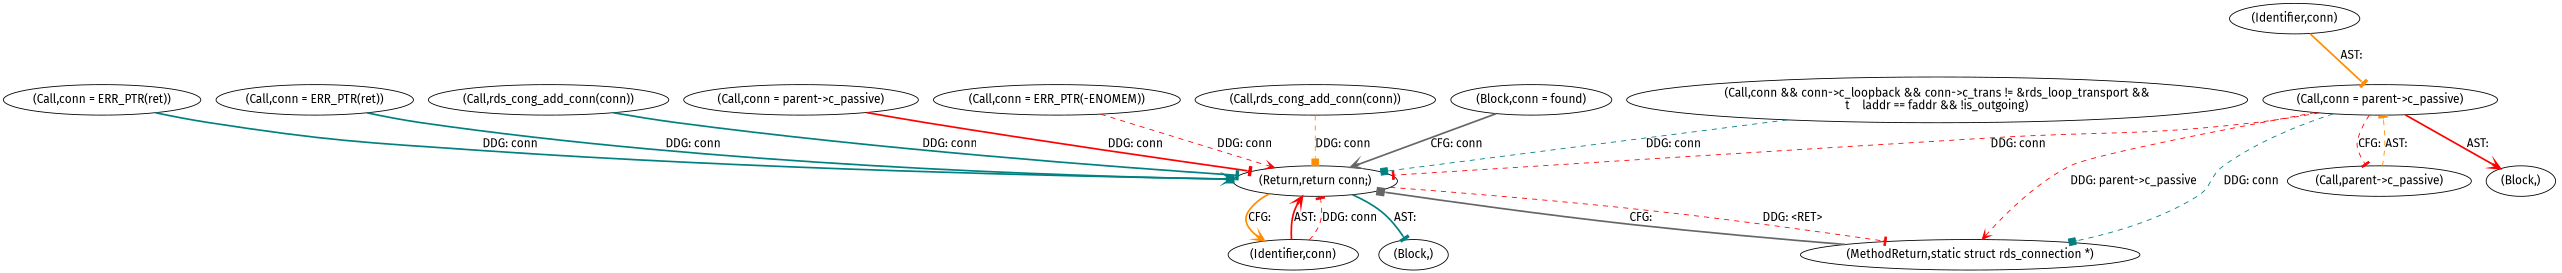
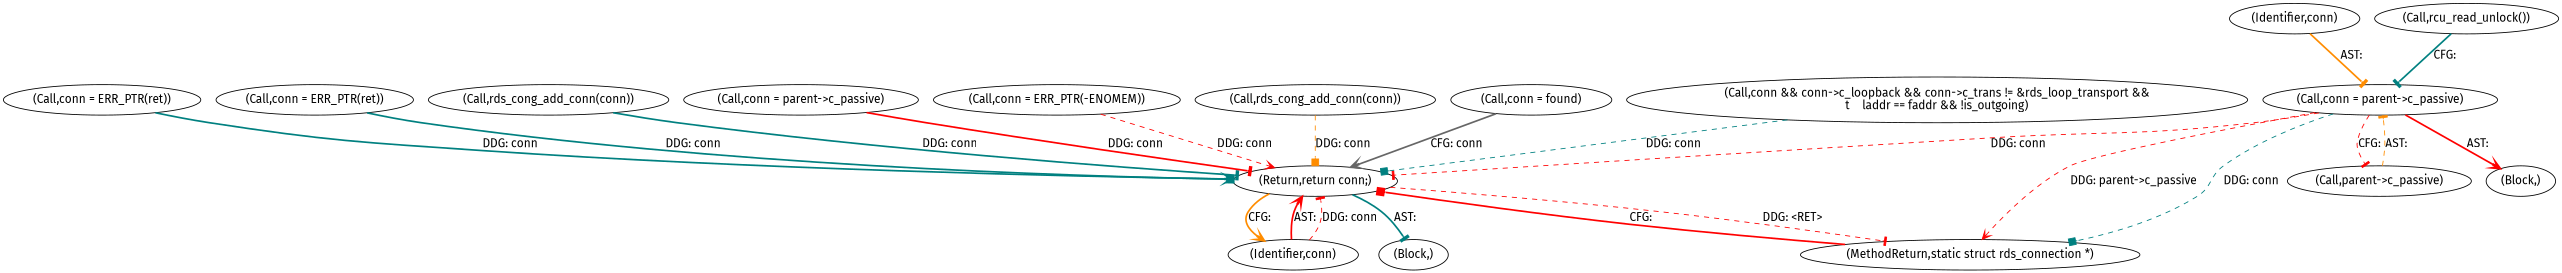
node "(Call,rcu_read_unlock())": added
node "(Block,conn = found)": label "(Block,conn = found)" -> "(Call,conn = found)"
edge "(MethodReturn,static struct rds_connection *)" -> "(Return,return conn;)": color gray40 -> red
